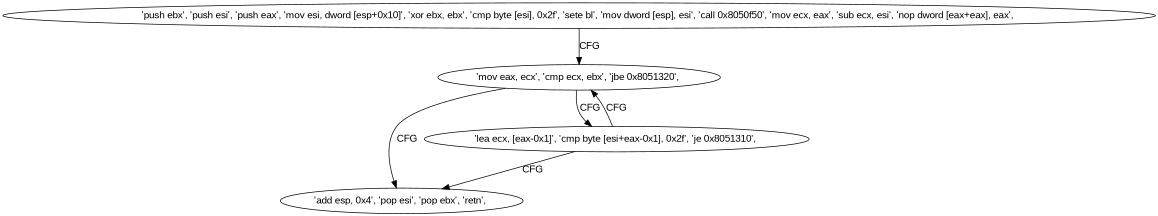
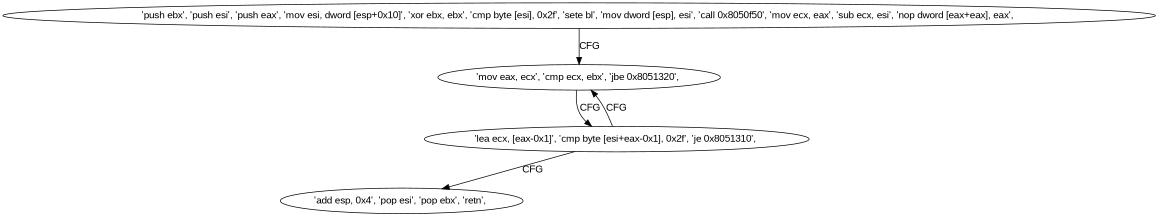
edge "'mov eax, ecx', 'cmp ecx, ebx', 'jbe 0x8051320'," -> "'add esp, 0x4', 'pop esi', 'pop ebx', 'retn',": removed, label "CFG"
